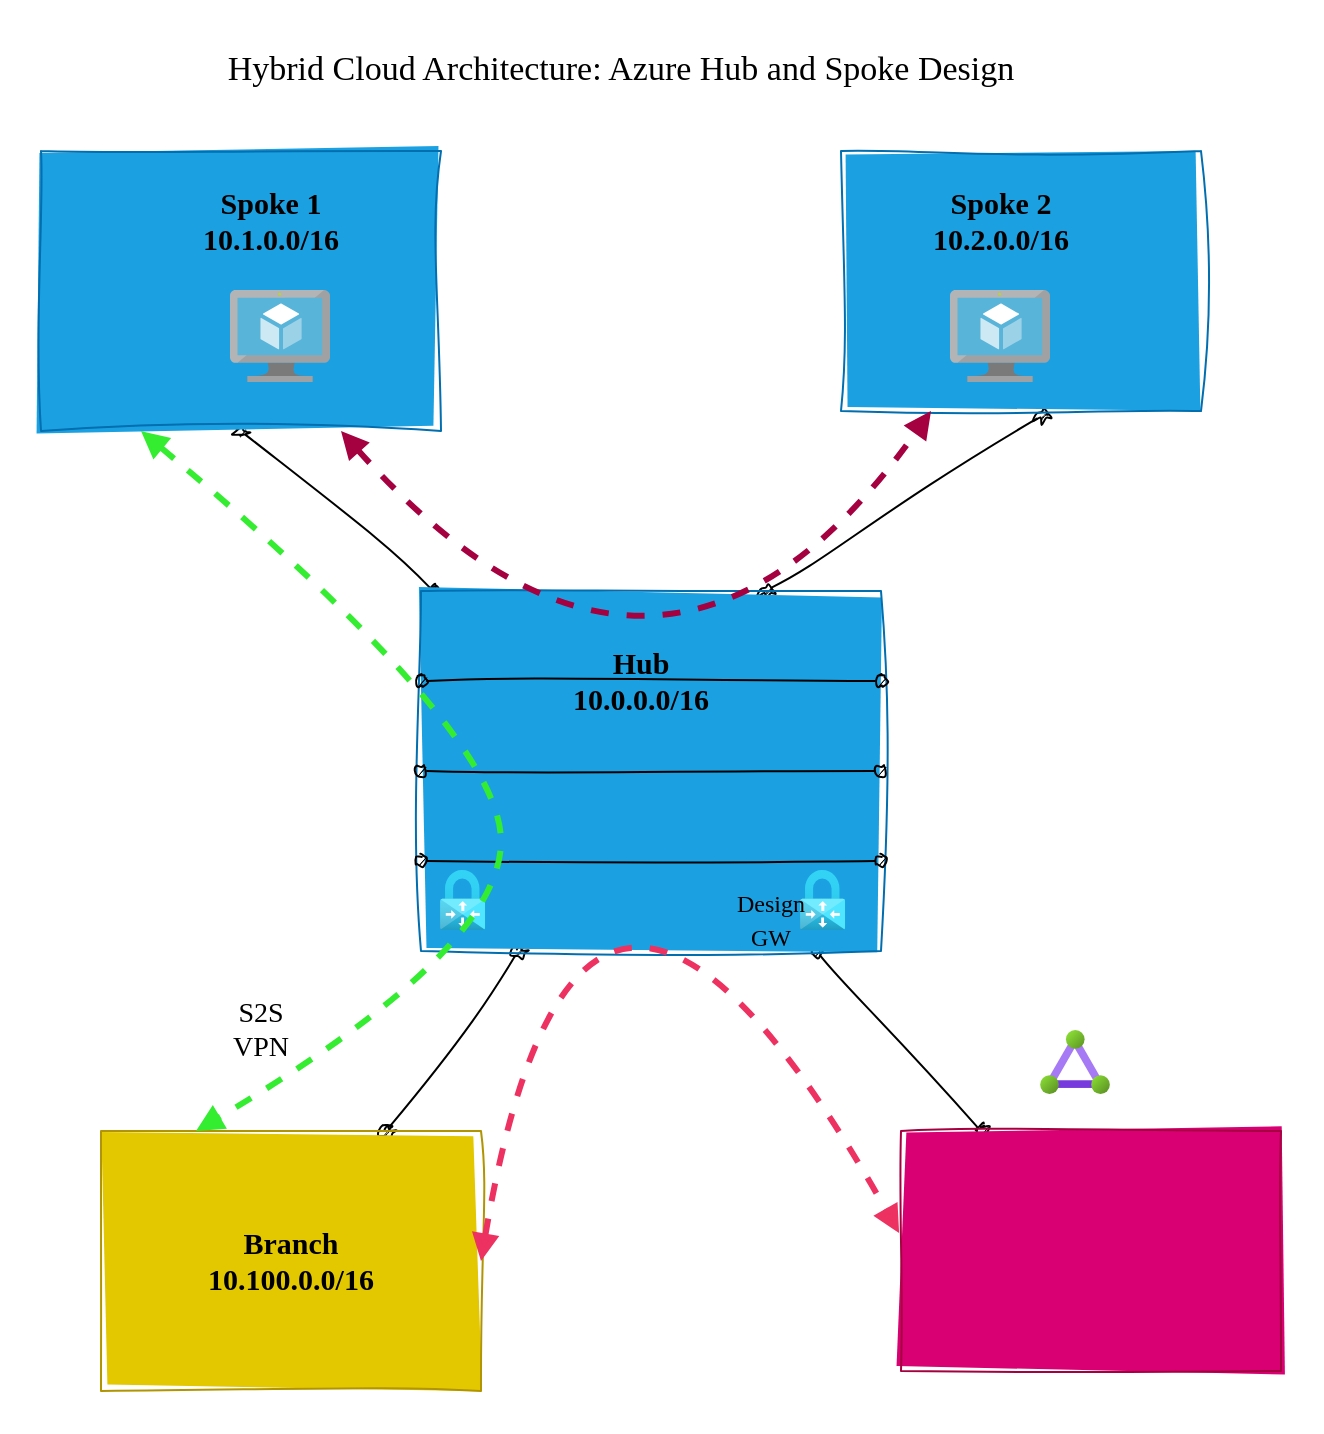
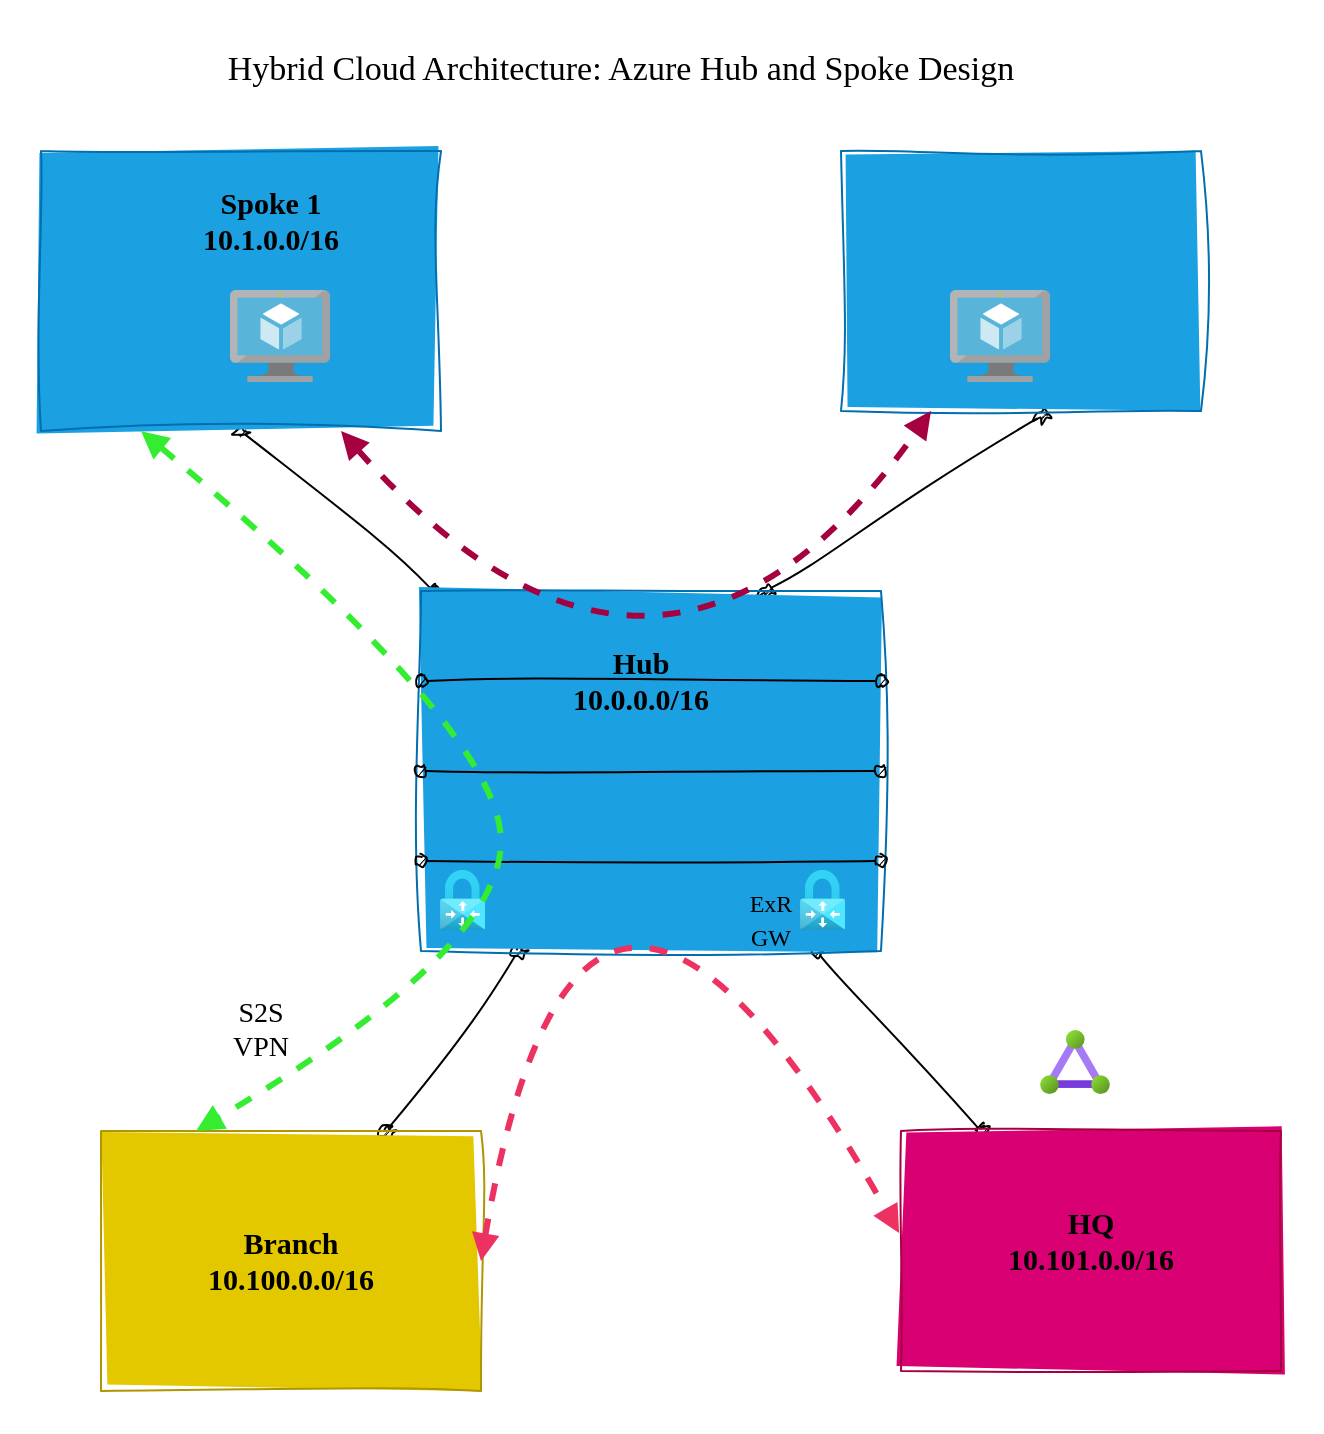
node "Spoke 2 10.2.0.0/16": removed
node "Design GW": label "Design GW" -> "ExR GW"
node "HQ 10.101.0.0/16": added
